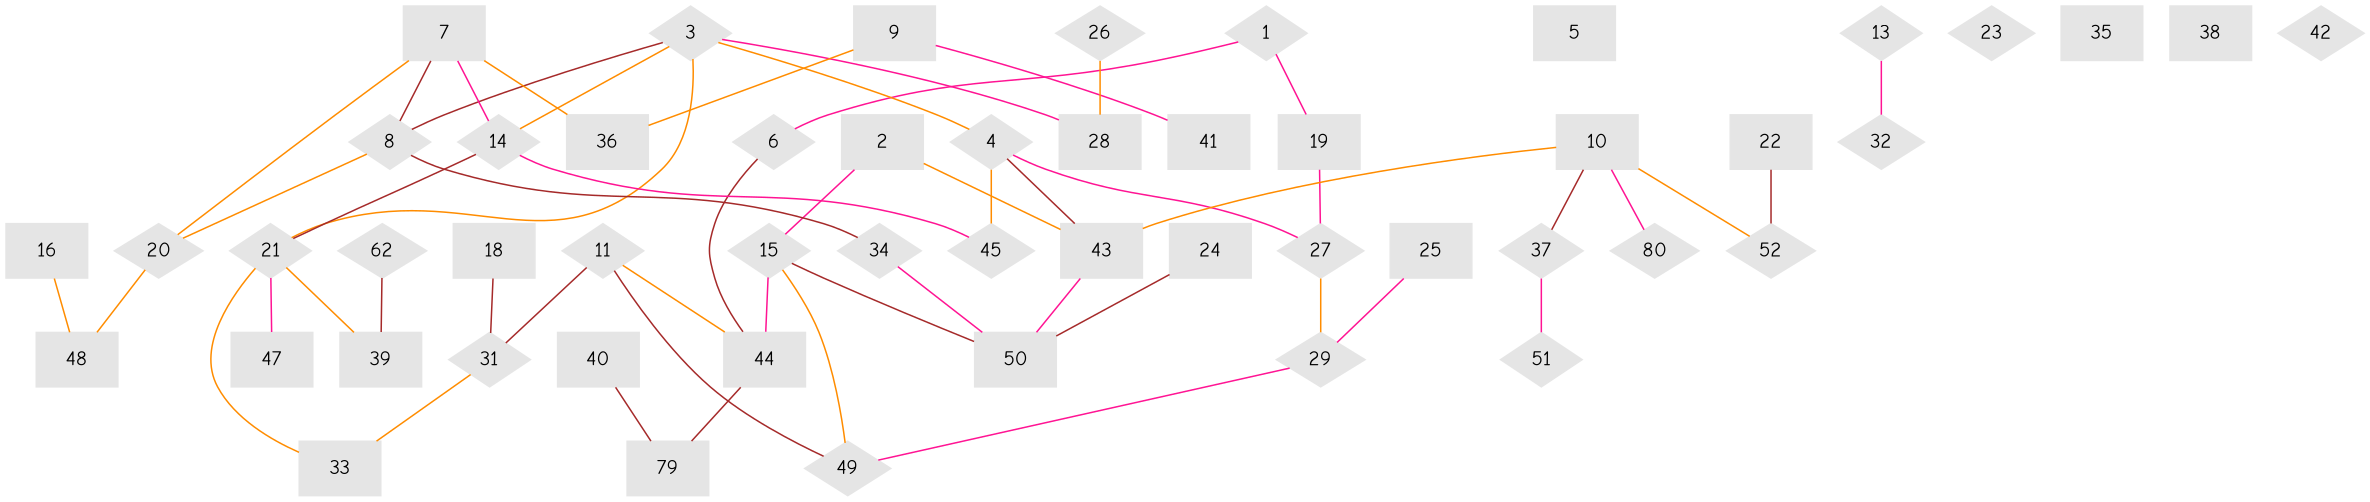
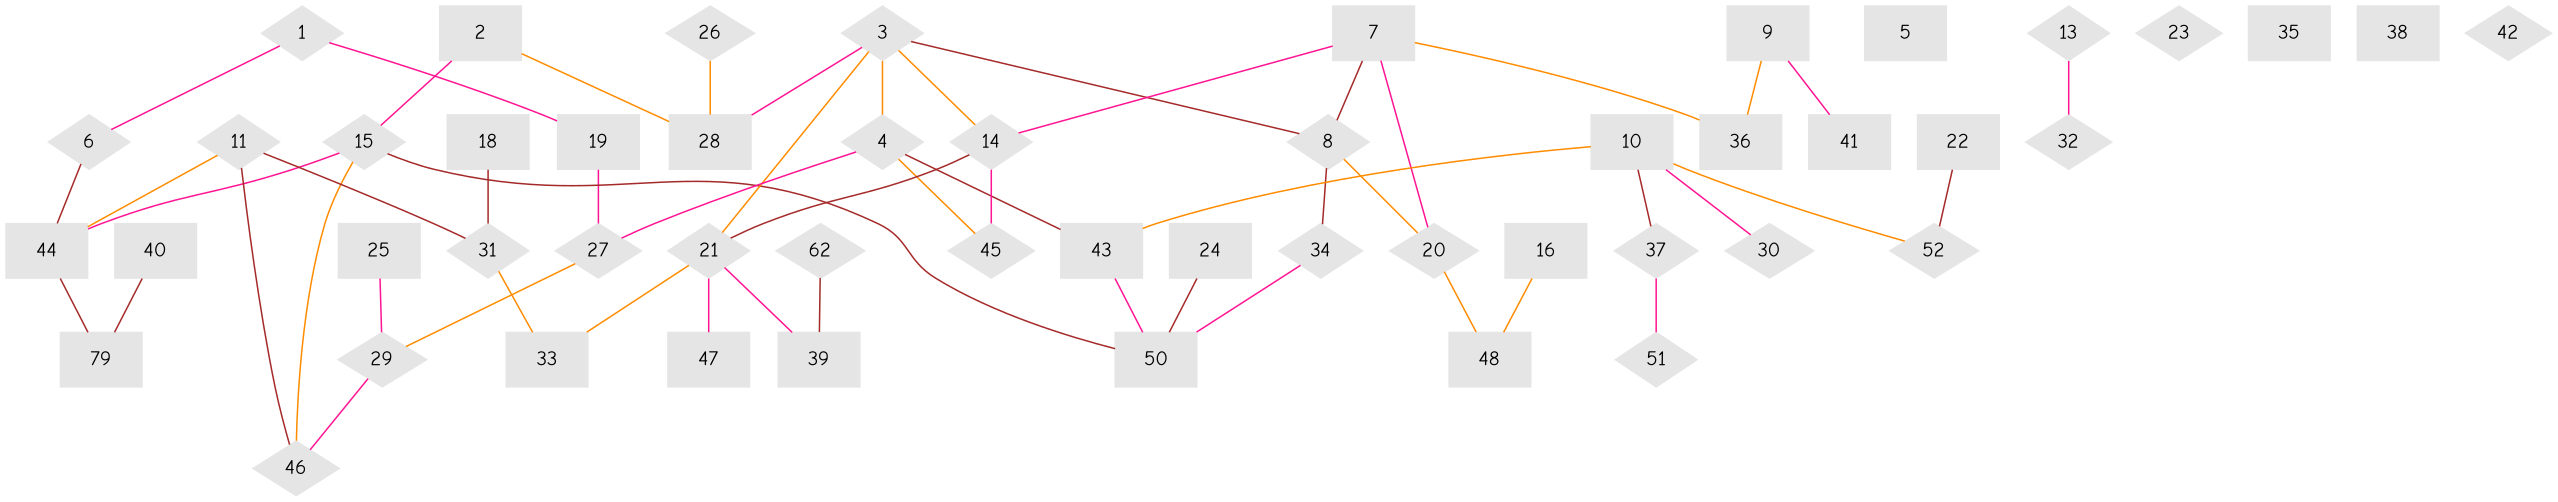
edge "7" -- "20": color darkorange -> deeppink
edge "2" -- "43": now "2" -- "28"
node "80": label "80" -> "30"
edge "21" -- "39": color darkorange -> deeppink
node "49": label "49" -> "46"
